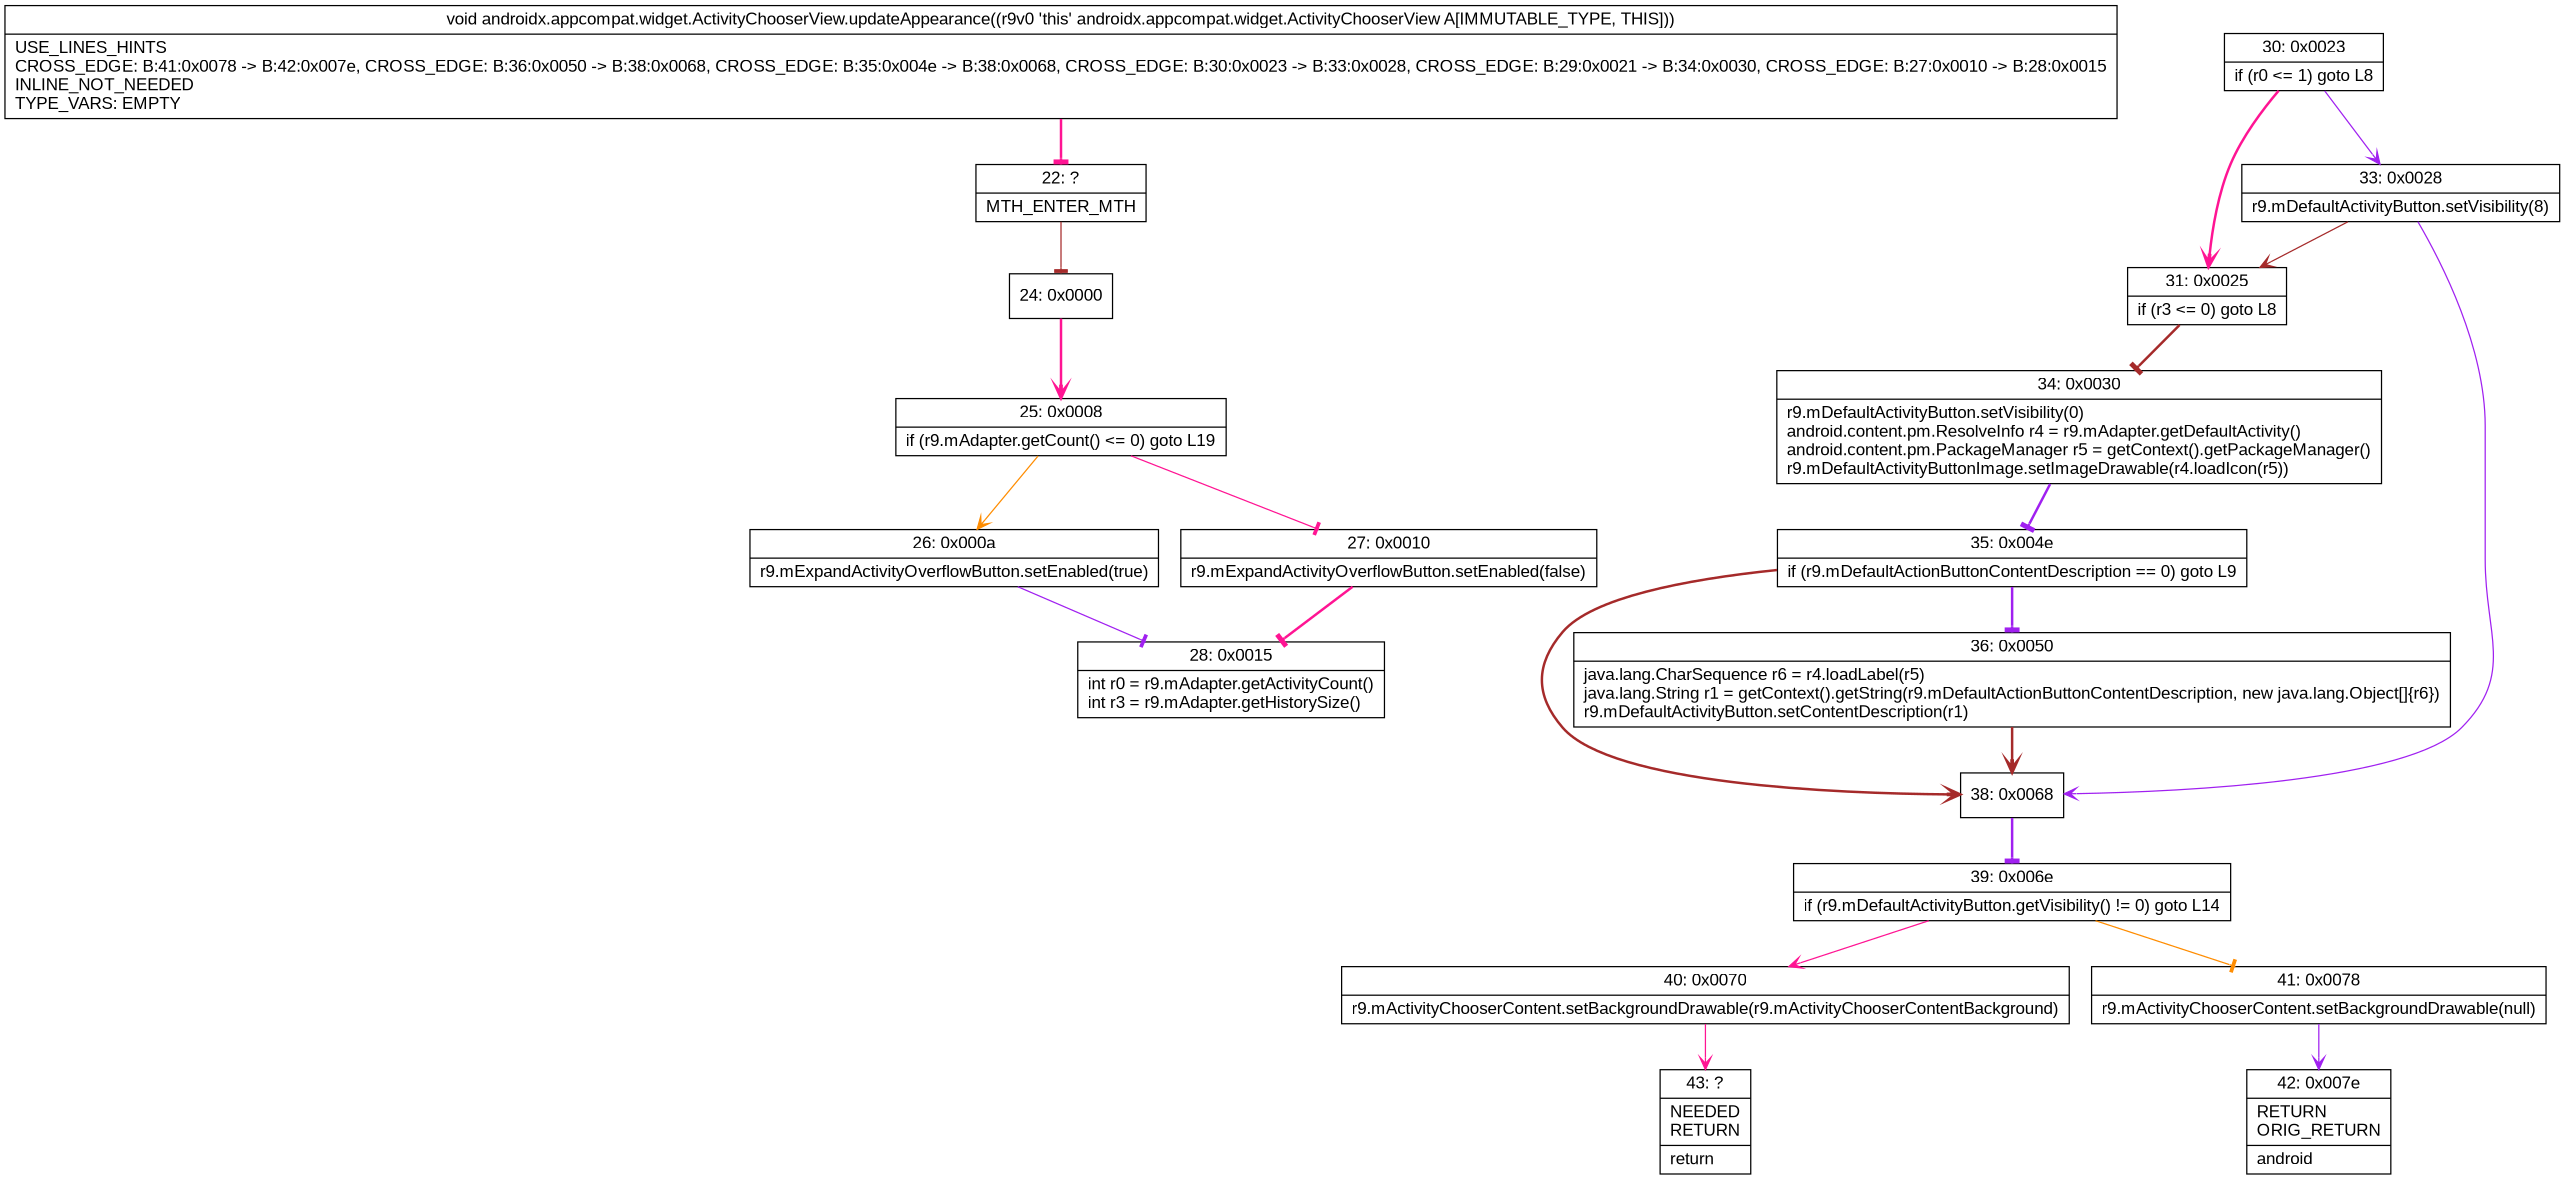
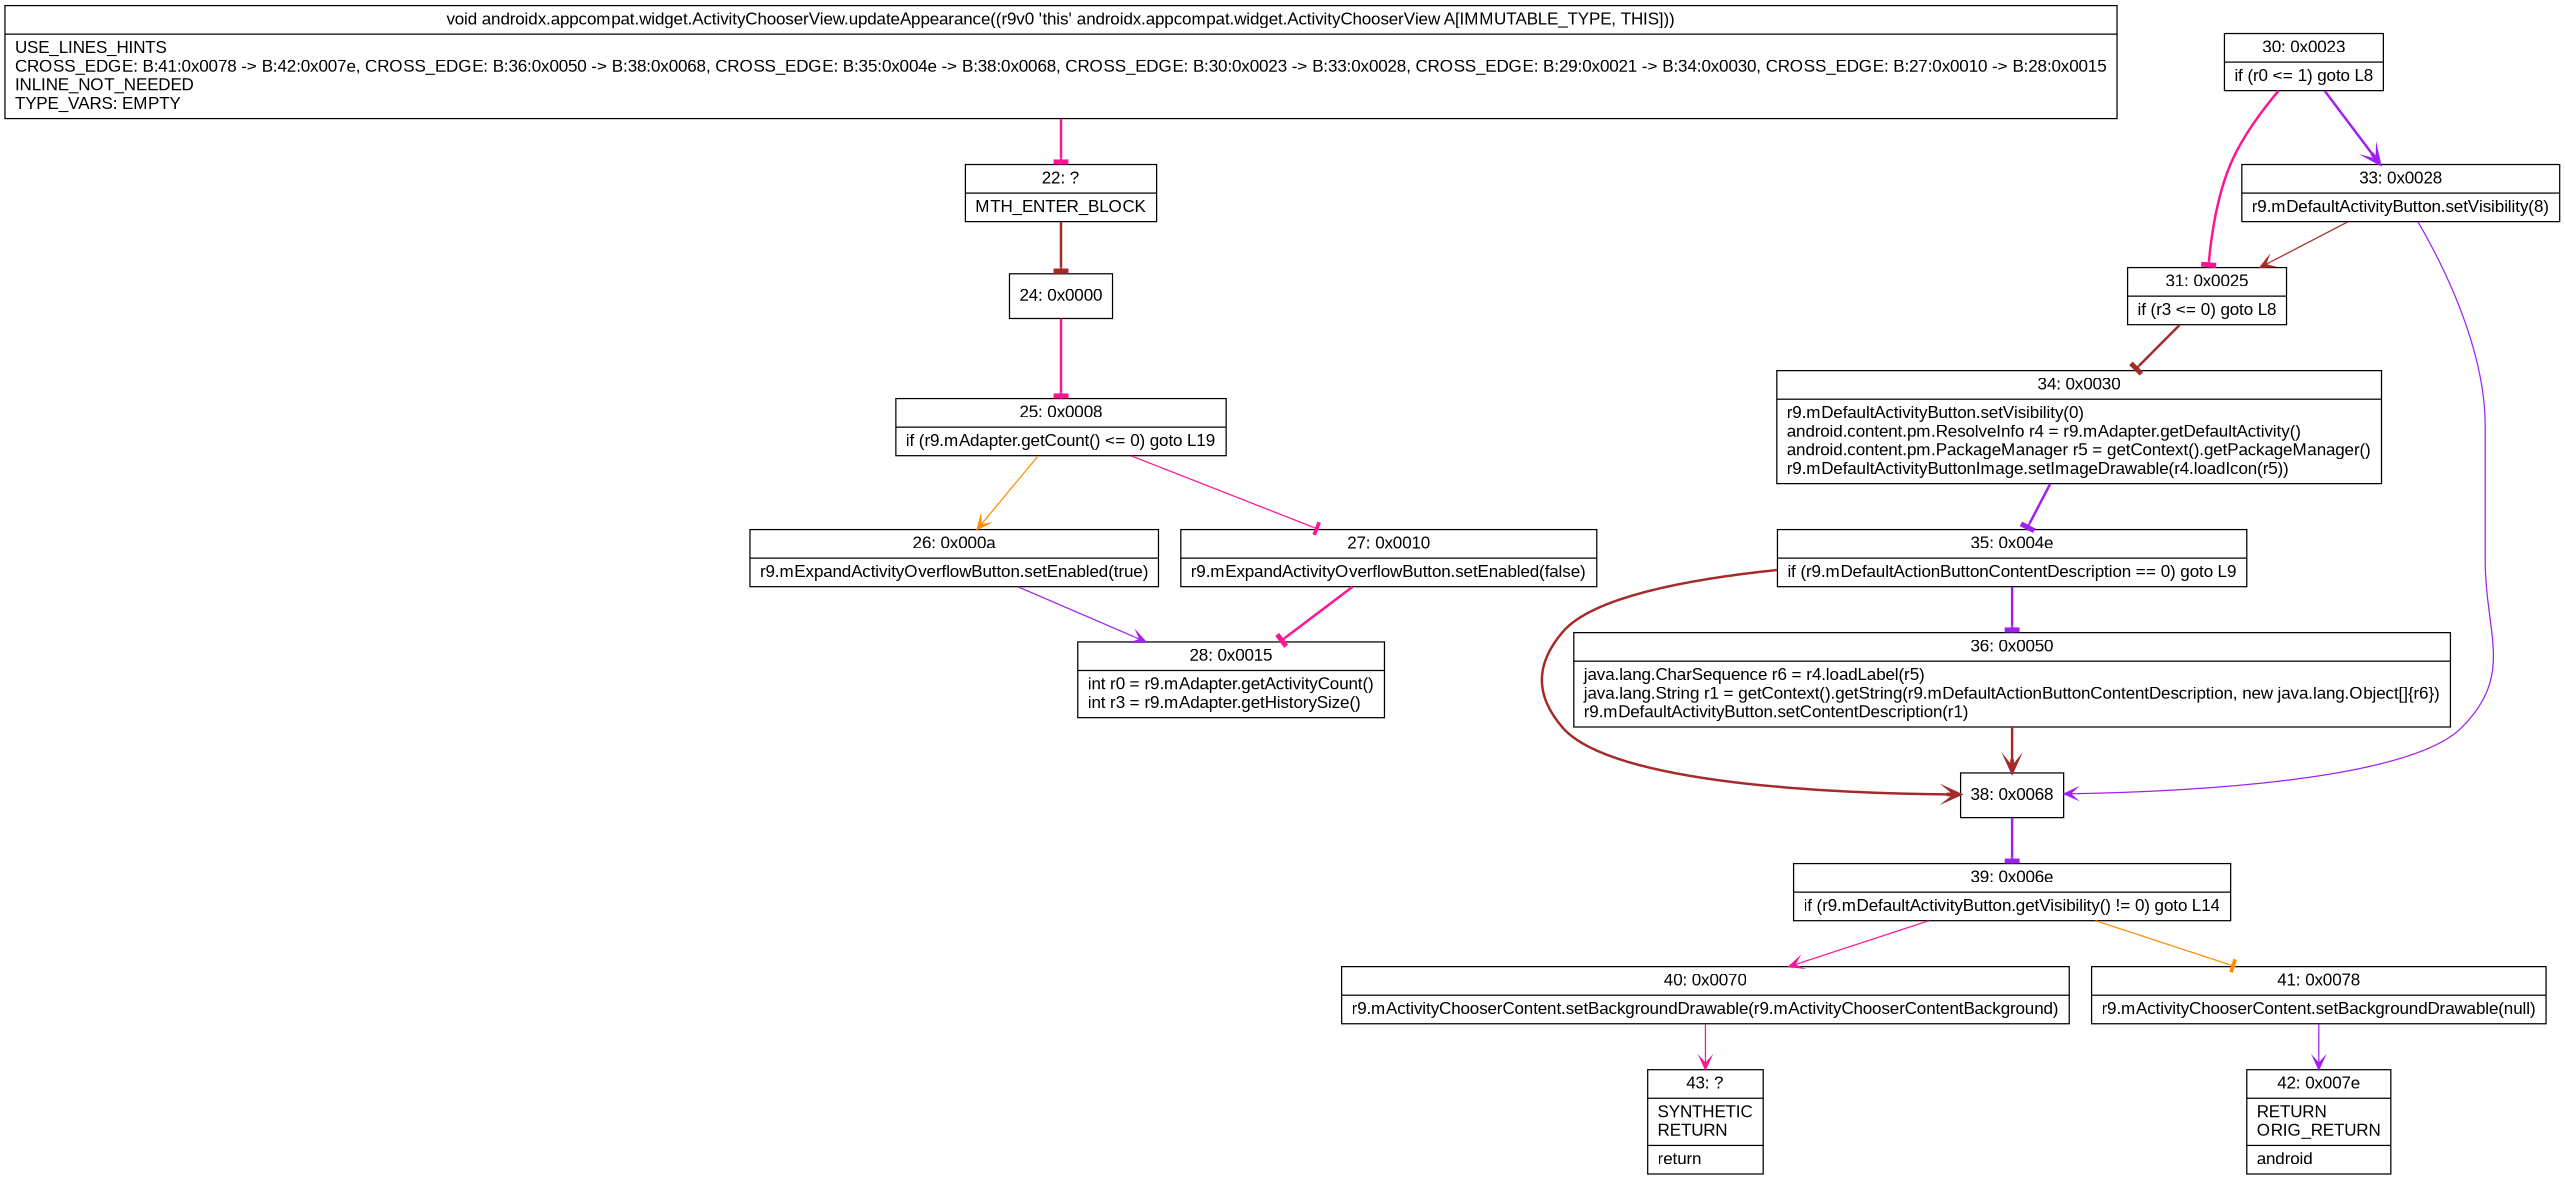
edge "30: 0x0023" -> "33: 0x0028": style solid -> bold
edge "30: 0x0023" -> "31: 0x0025": arrowhead vee -> tee
node "22: ?": text "MTH_ENTER_MTH" -> "MTH_ENTER_BLOCK"
edge "22: ?" -> "24: 0x0000": style solid -> bold
edge "24: 0x0000" -> "25: 0x0008": arrowhead vee -> tee
edge "26: 0x000a" -> "28: 0x0015": arrowhead tee -> vee
node "43: ?": text "NEEDED" -> "SYNTHETIC"
